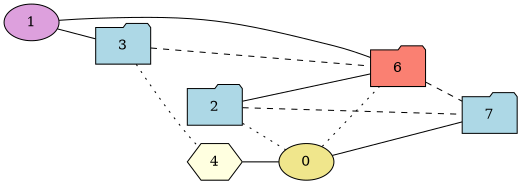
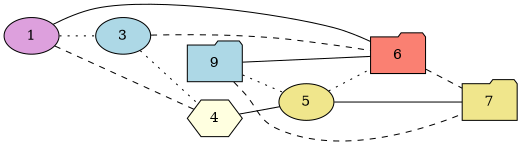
edge "1" -- "3": style solid -> dotted
node "3": shape folder -> ellipse
edge "1" -- "4": added
node "2": label "2" -> "9"
node "7": fillcolor lightblue -> khaki
node "0": label "0" -> "5"
